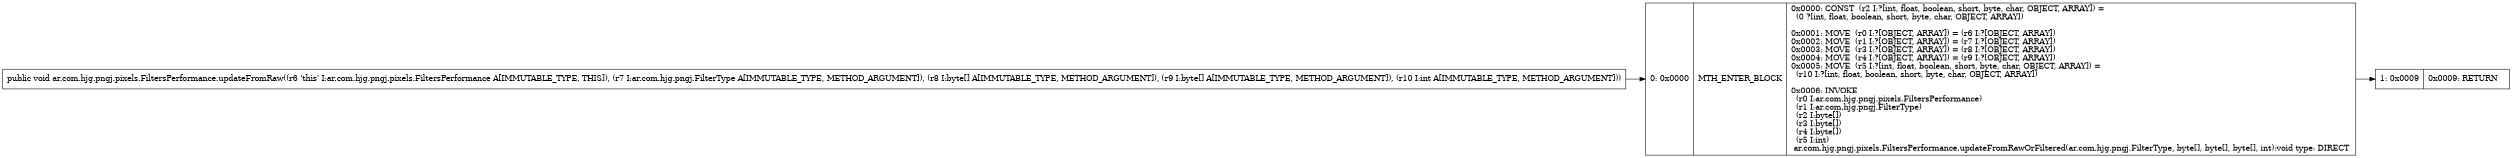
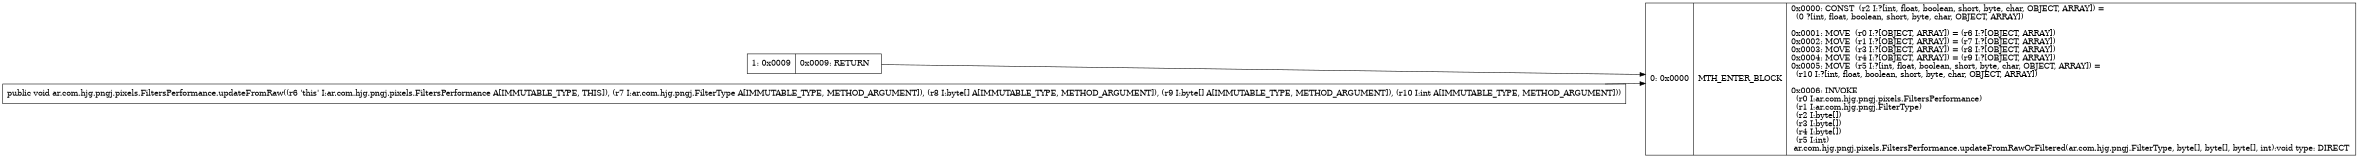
edge "0: 0x0000" -> "1: 0x0009": reversed
